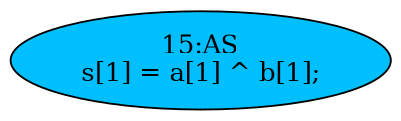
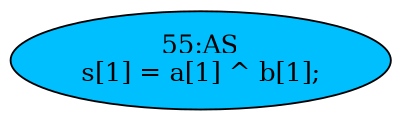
node "15:AS s[1] = a[1] ^ b[1];": label "15:AS s[1] = a[1] ^ b[1];" -> "55:AS s[1] = a[1] ^ b[1];"
